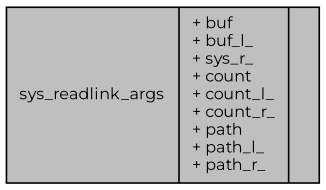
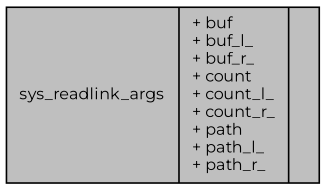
node "sys_readlink_args": text "+ sys_r_" -> "+ buf_r_"
